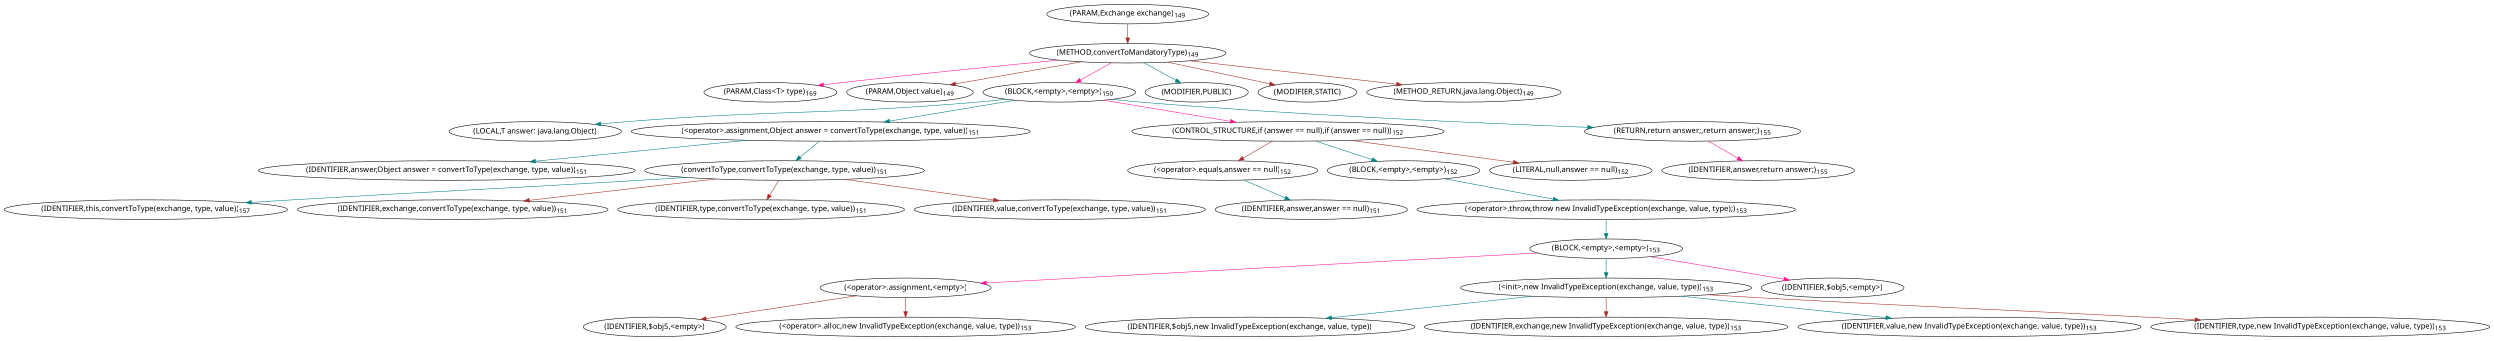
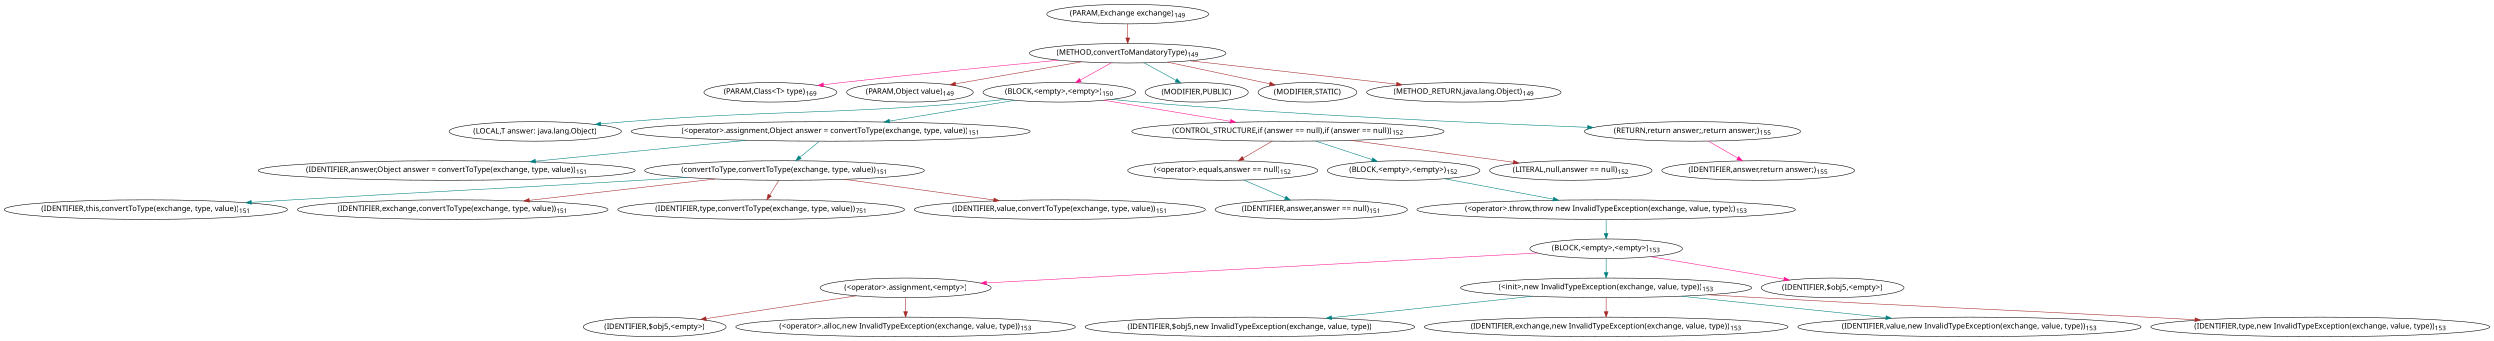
node "(IDENTIFIER,this,convertToType(exchange, type, value))": text "157" -> "151"
node "(IDENTIFIER,type,convertToType(exchange, type, value))": text "151" -> "751"
